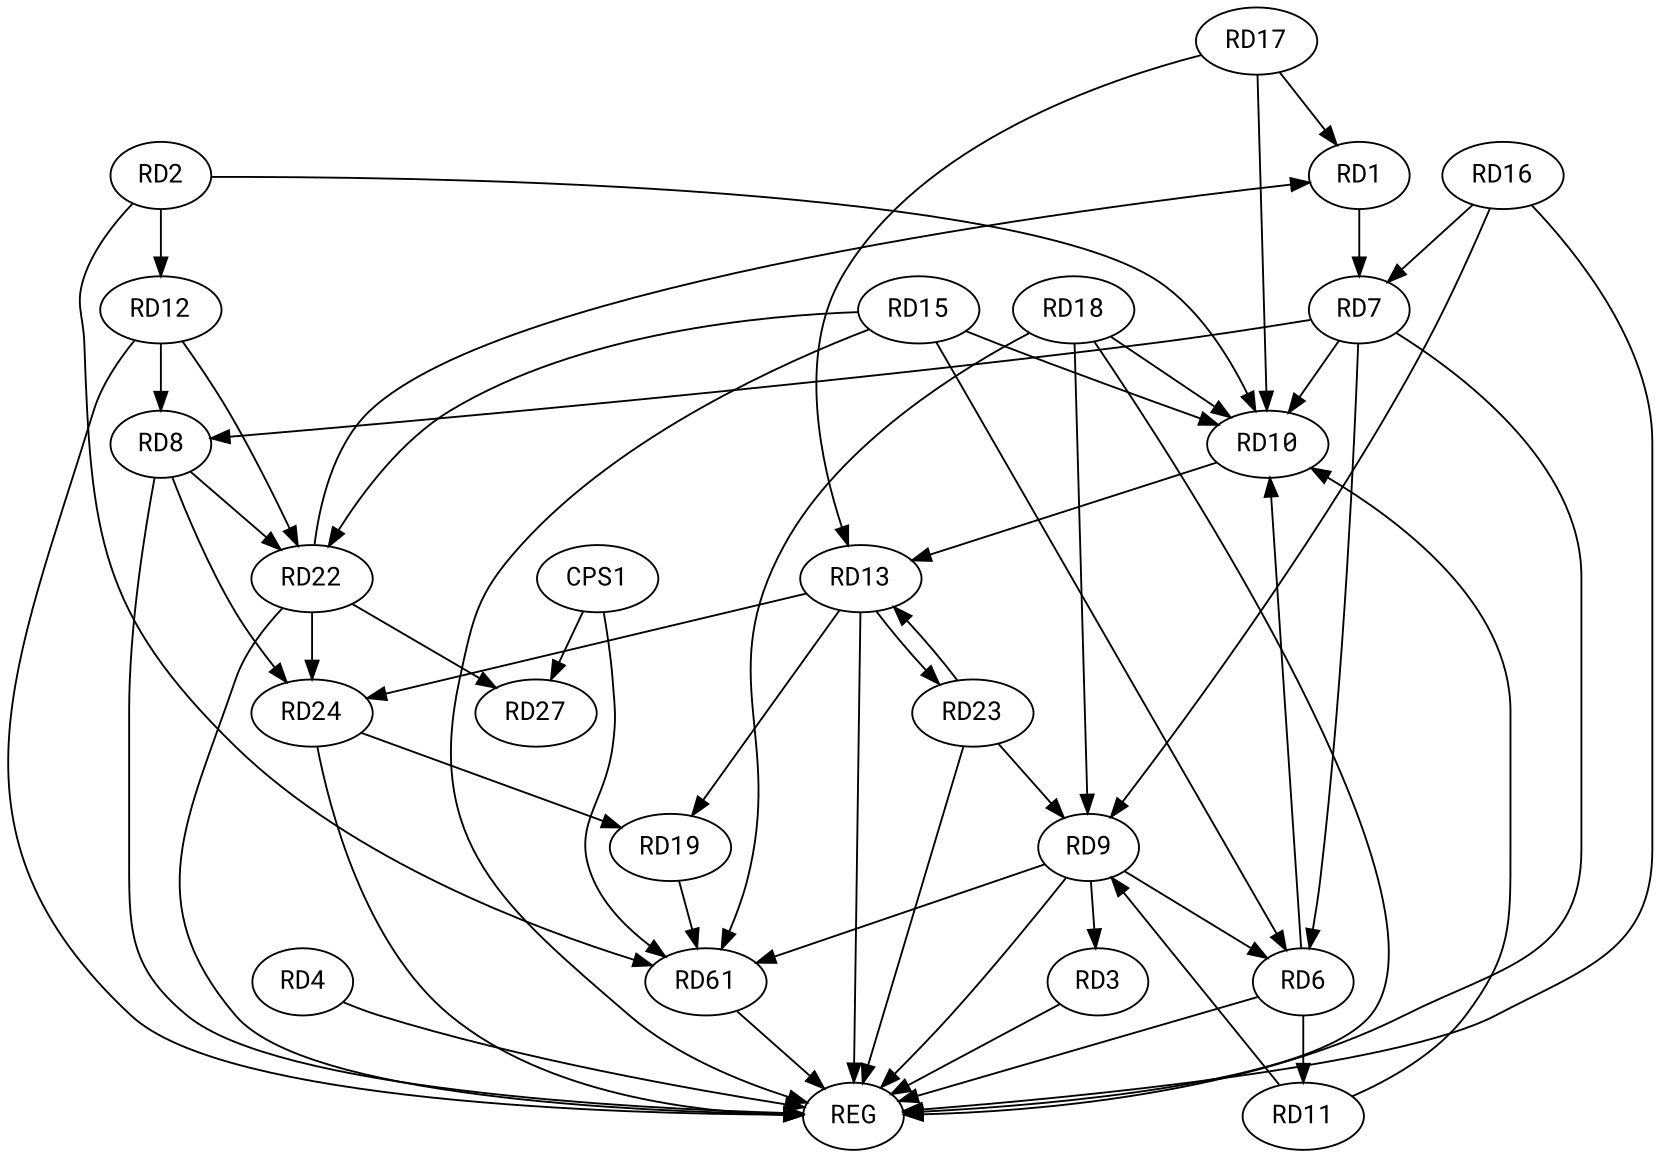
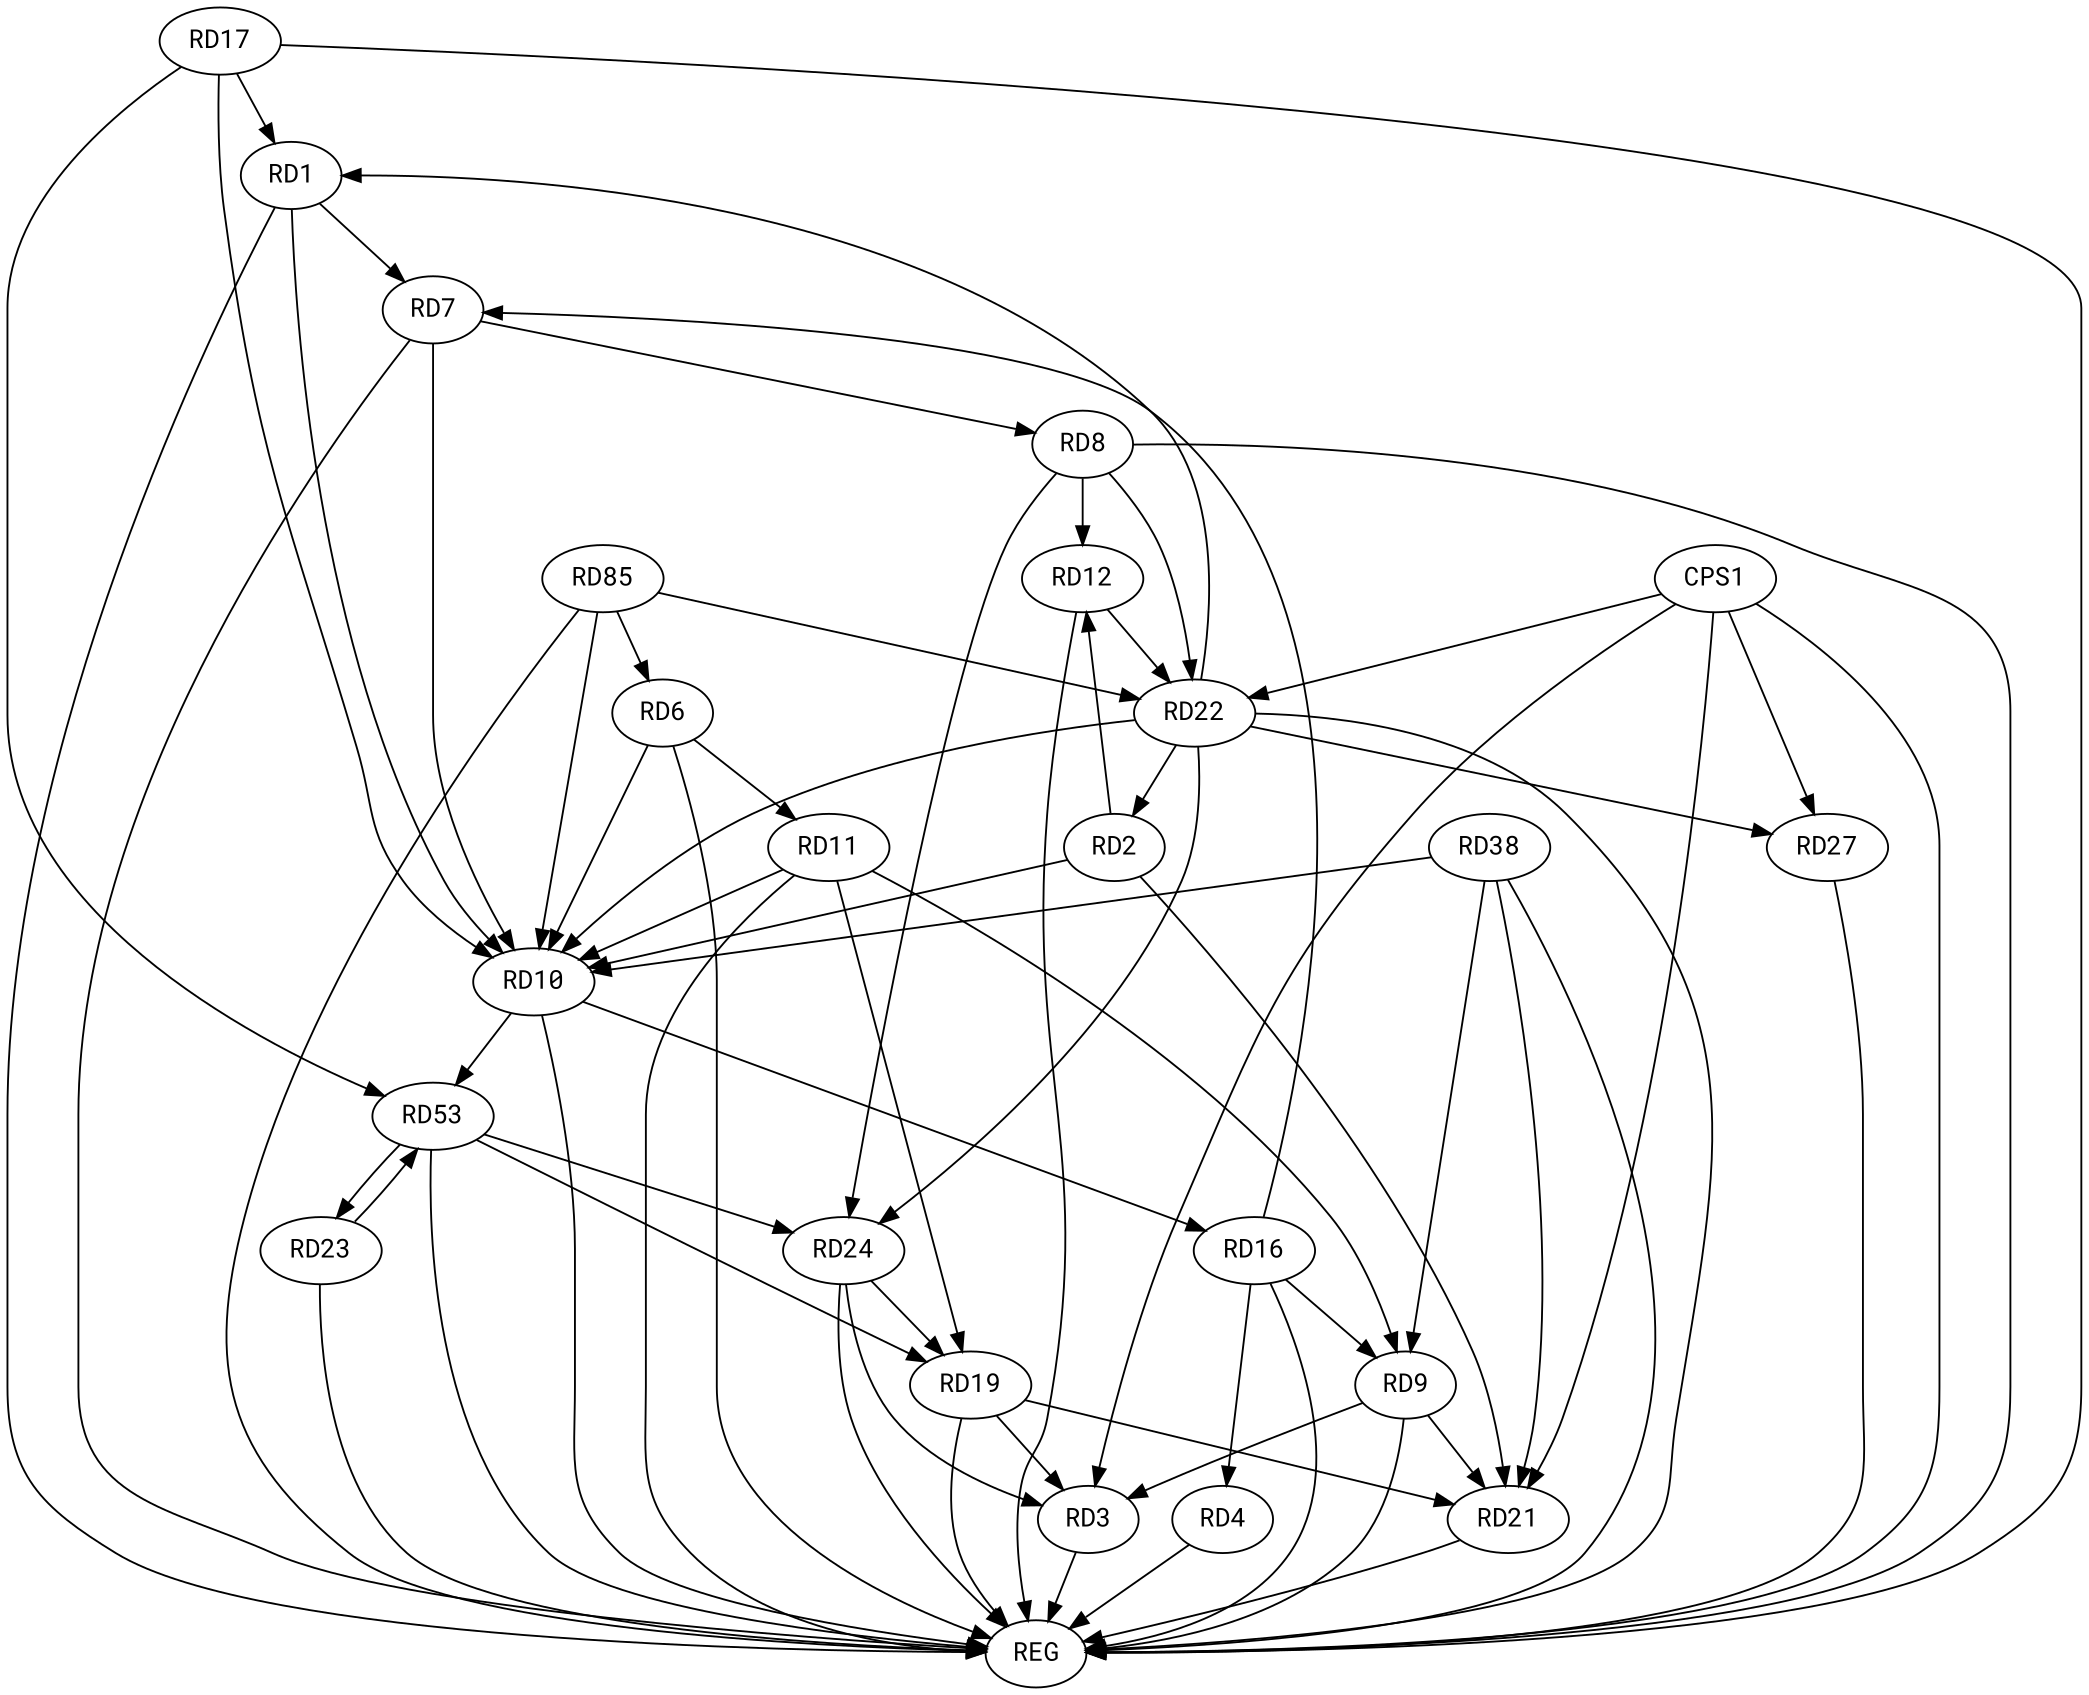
node "RD15": label "RD15" -> "RD85"
node "RD18": label "RD18" -> "RD38"
edge "RD12" -> "RD8": reversed
edge "RD17" -> "REG": added
node "RD13": label "RD13" -> "RD53"
edge "RD1" -> "RD10": added
edge "RD7" -> "RD6": removed
edge "CPS1" -> "RD22": added
edge "RD22" -> "RD2": added
edge "RD23" -> "RD9": removed
edge "RD22" -> "RD10": added
edge "RD9" -> "RD6": removed
edge "CPS1" -> "RD3": added
node "RD61": label "RD61" -> "RD21"
edge "RD11" -> "RD19": added
edge "RD10" -> "RD16": added
edge "RD1" -> "REG": added
edge "RD11" -> "REG": added
edge "RD16" -> "RD4": added
edge "RD24" -> "RD3": added
edge "CPS1" -> "REG": added
edge "RD19" -> "RD3": added
edge "RD10" -> "REG": added
edge "RD19" -> "REG": added
edge "RD27" -> "REG": added
